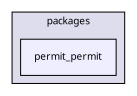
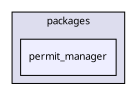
node "permit_permit": label "permit_permit" -> "permit_manager"
